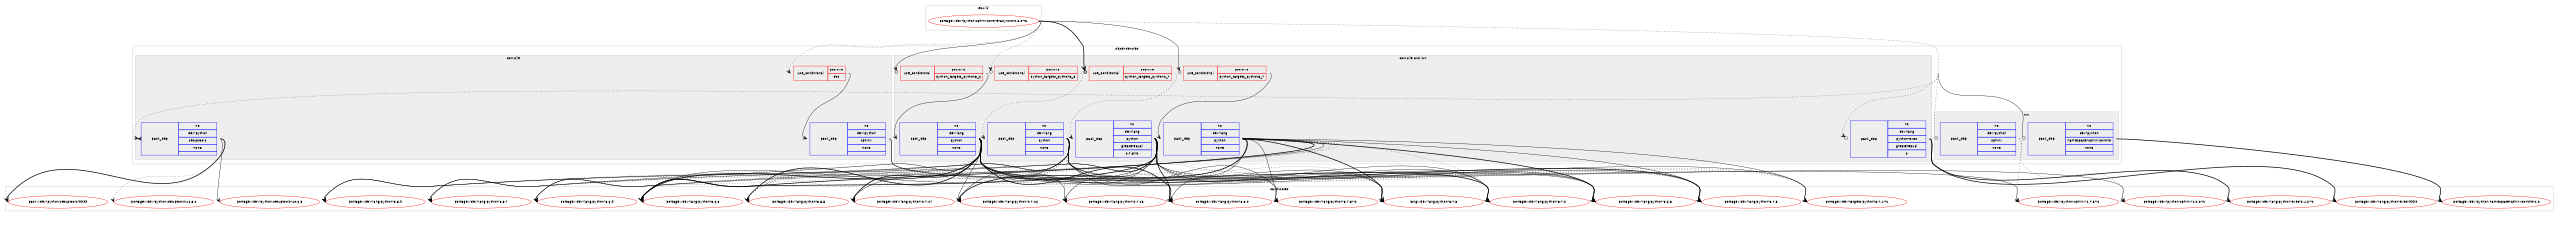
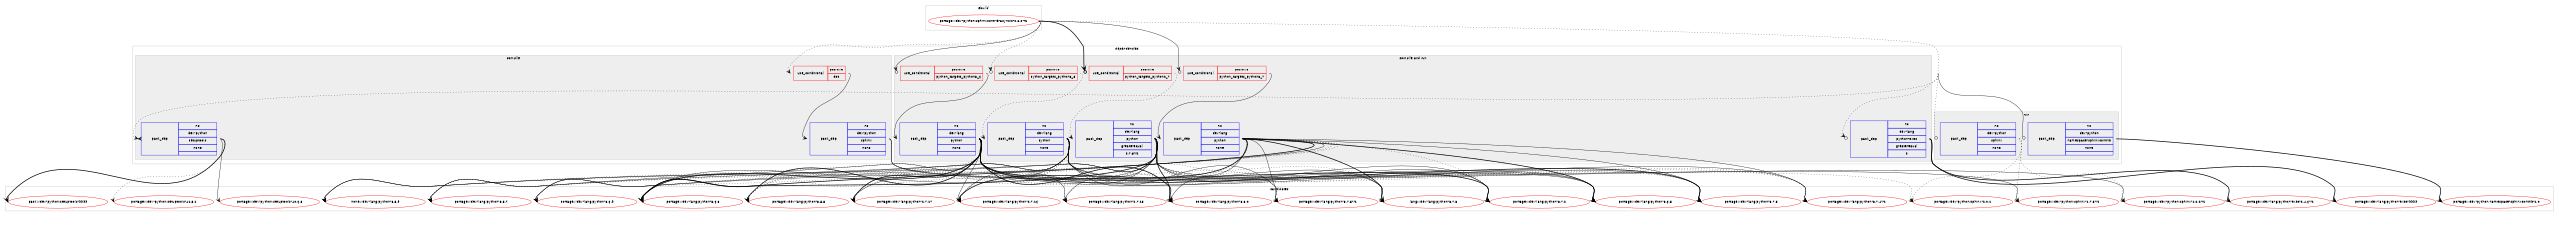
node "portage://dev-lang/python-3.5.9": label "portage://dev-lang/python-3.5.9" -> "none://dev-lang/python-3.5.9"
node "portage://dev-targets/python-3.7.4-r1": label "portage://dev-targets/python-3.7.4-r1" -> "portage://dev-lang/python-3.7.4-r1"
node "portage://dev-python/sphinx-2.0.1": added
